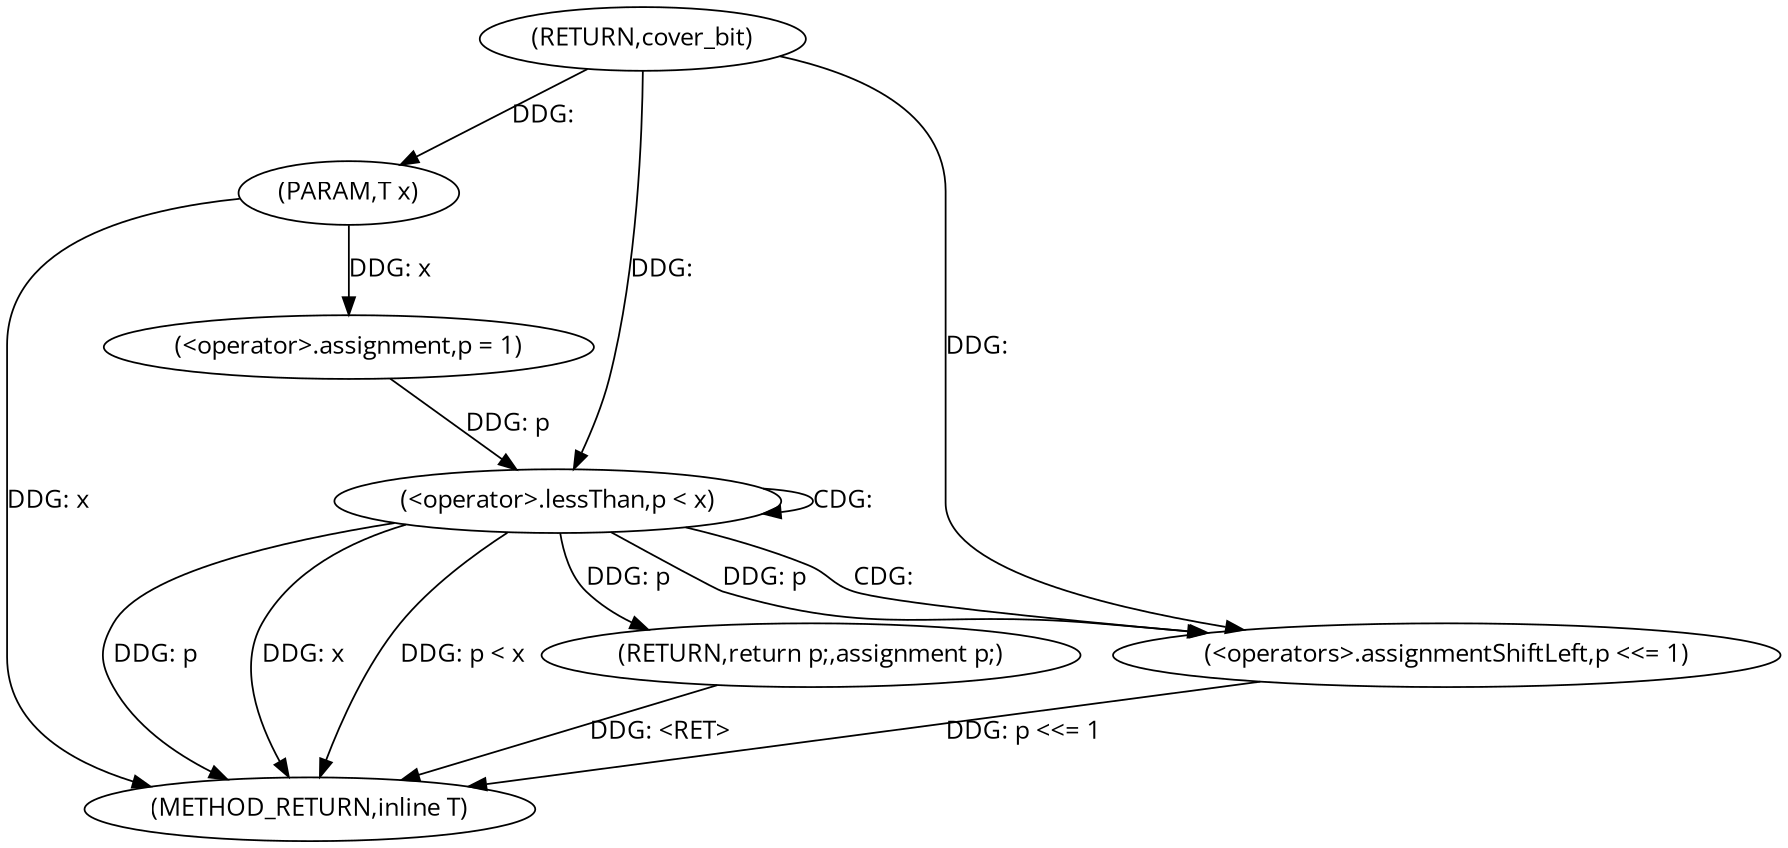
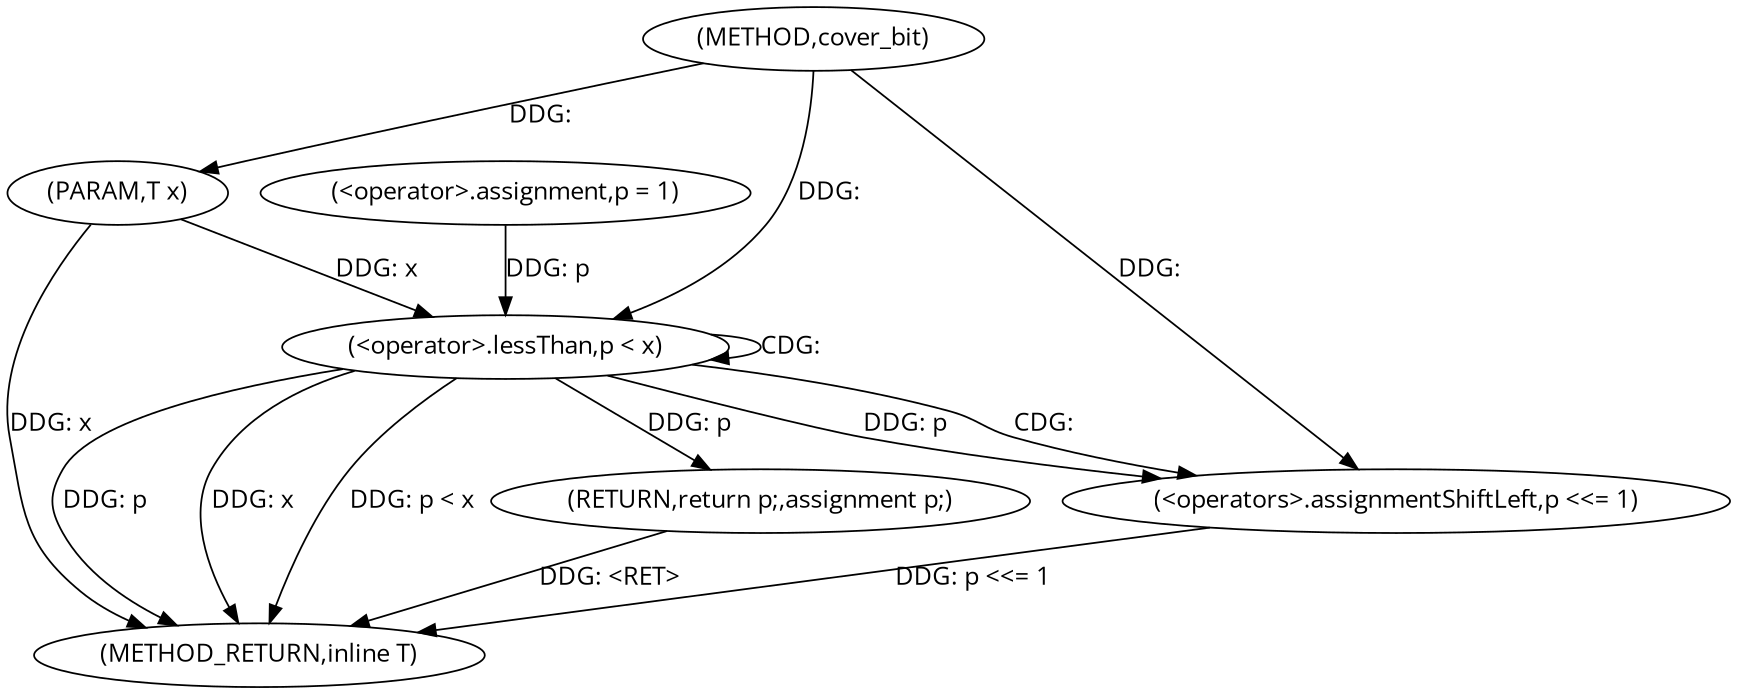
node "(RETURN,cover_bit)": label "(RETURN,cover_bit)" -> "(METHOD,cover_bit)"
edge "(PARAM,T x)" -> "(<operator>.assignment,p = 1)": now "(PARAM,T x)" -> "(<operator>.lessThan,p < x)"
